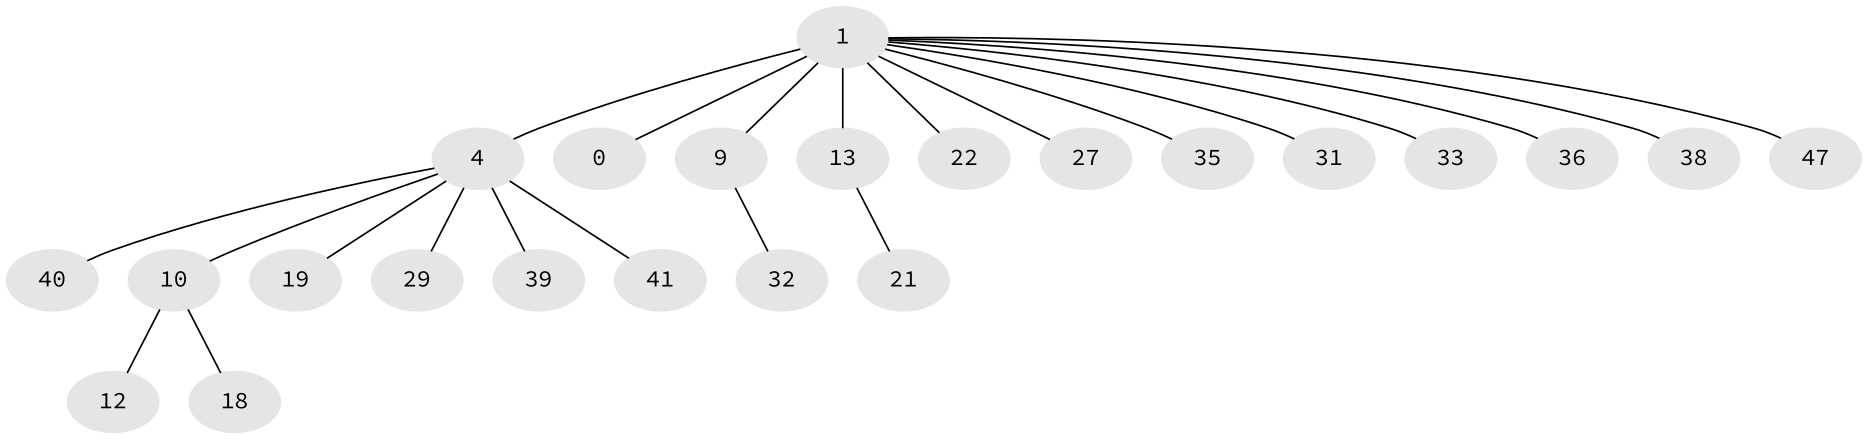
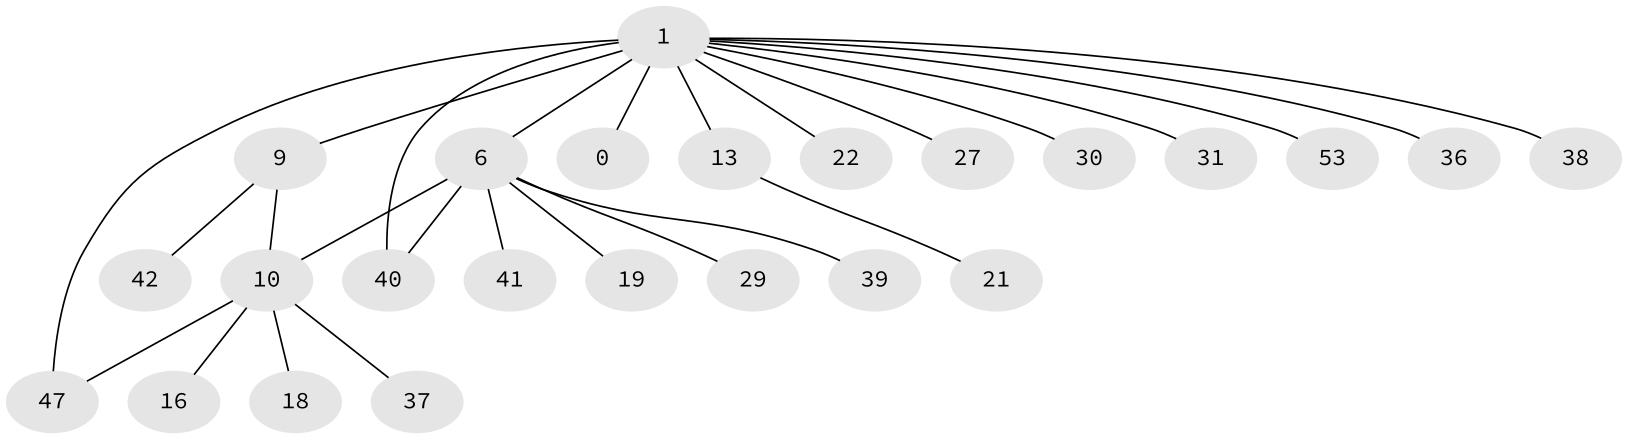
edge "1" -- "40": added
node "4": label "4" -> "6"
node "35": label "35" -> "30"
node "33": label "33" -> "53"
edge "9" -- "10": added
node "32": label "32" -> "42"
edge "10" -- "47": added
node "12": label "12" -> "16"
node "37": added
